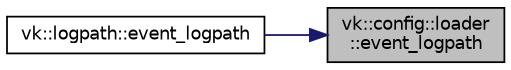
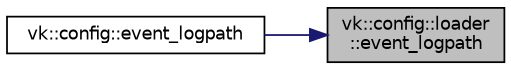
node "vk::logpath::event_logpath": label "vk::logpath::event_logpath" -> "vk::config::event_logpath"
